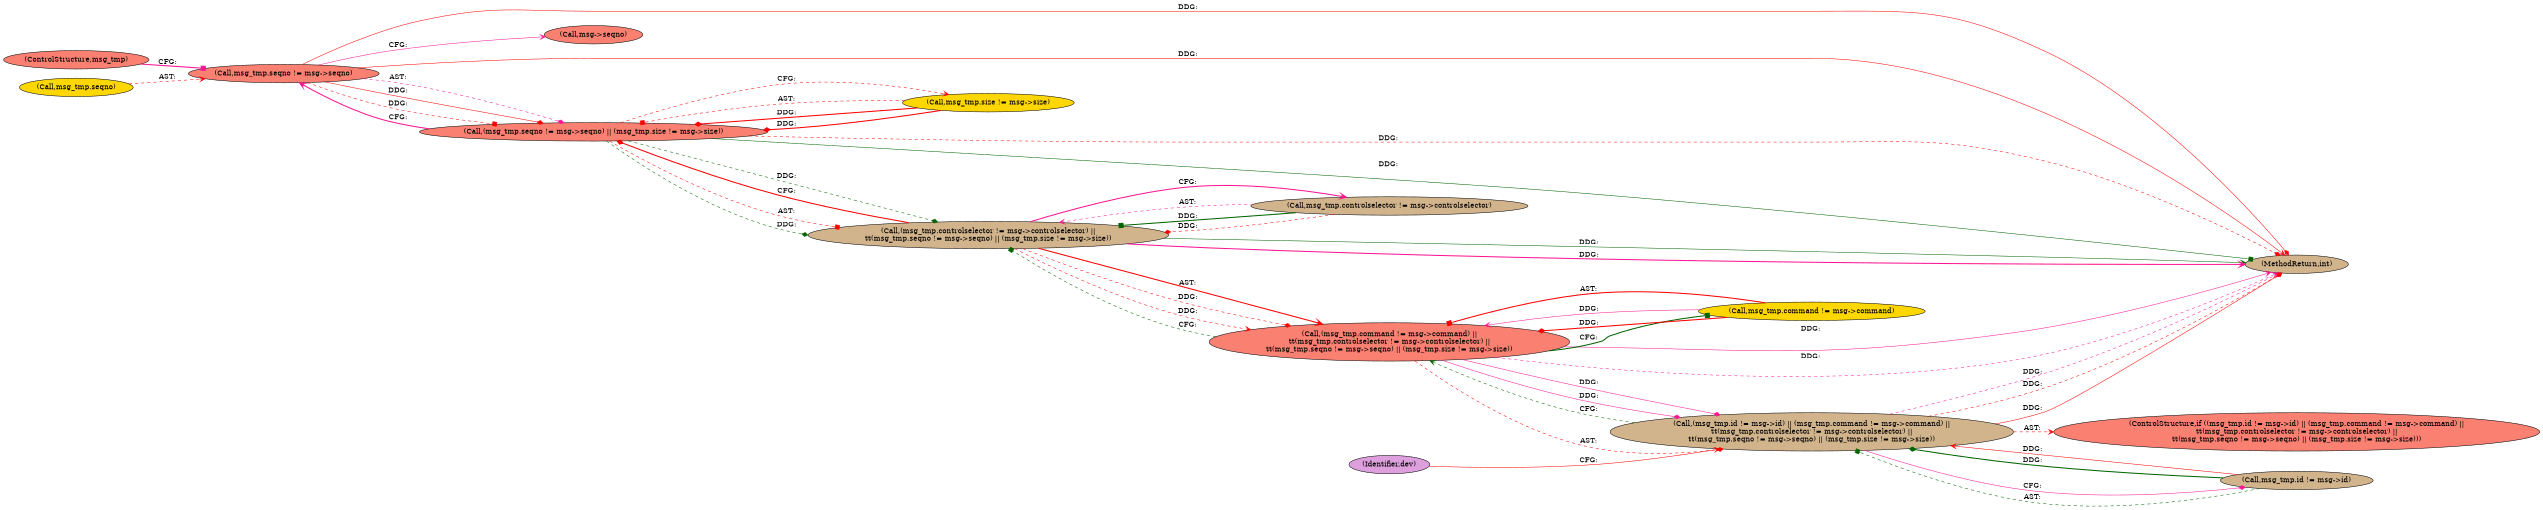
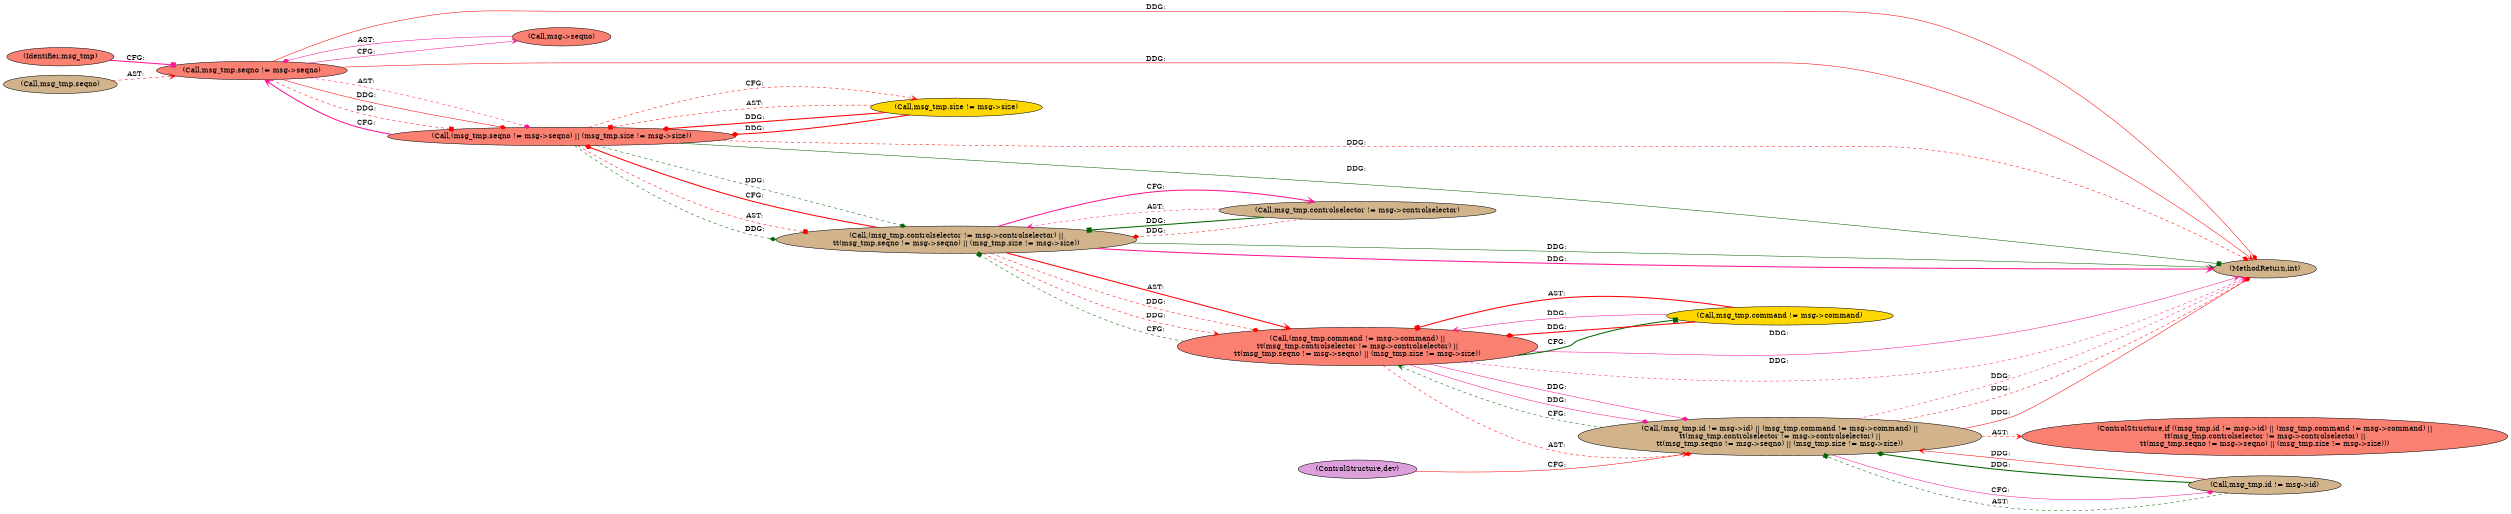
edge "(Call,msg->seqno)" -> "(Call,msg_tmp.seqno != msg->seqno)": added, label "AST:"
node "(ControlStructure,msg_tmp)": label "(ControlStructure,msg_tmp)" -> "(Identifier,msg_tmp)"
node "(Call,msg_tmp.seqno)": fillcolor gold -> tan
node "(Identifier,dev)": label "(Identifier,dev)" -> "(ControlStructure,dev)"
